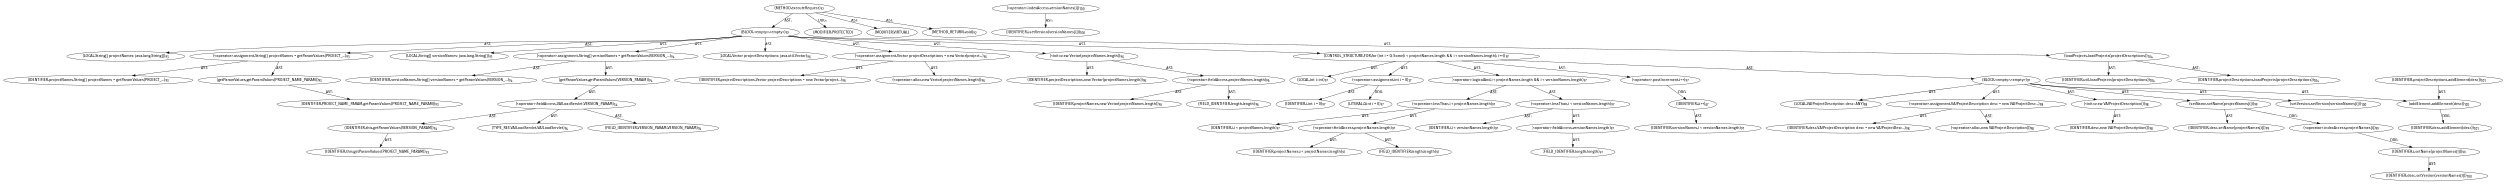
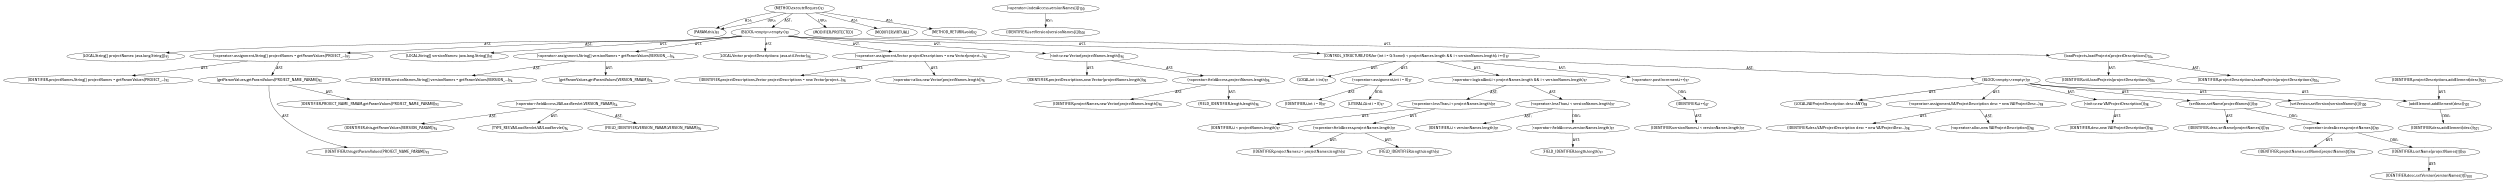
node "(PARAM,this)": added
node "(<operator>.alloc,new Vector(projectNames.length))": text "96" -> "76"
edge "(getParamValues,getParamValues(VERSION_PARAM))" -> "(<operator>.fieldAccess,VAJLoadServlet.VERSION_PARAM)": removed, label "AST:"
edge "(<operator>.lessThan,i < versionNames.length)" -> "(<operator>.fieldAccess,versionNames.length)": label "AST: " -> "DDG: "
edge "(IDENTIFIER,this,getParamValues(VERSION_PARAM))" -> "(IDENTIFIER,this,getParamValues(PROJECT_NAME_PARAM))": now "(getParamValues,getParamValues(PROJECT_NAME_PARAM))" -> "(IDENTIFIER,this,getParamValues(PROJECT_NAME_PARAM))"
node "(IDENTIFIER,projectNames,setName(projectNames[i]))": added
node "(IDENTIFIER,desc,setVersion(versionNames[i]))": text "100" -> "200"
